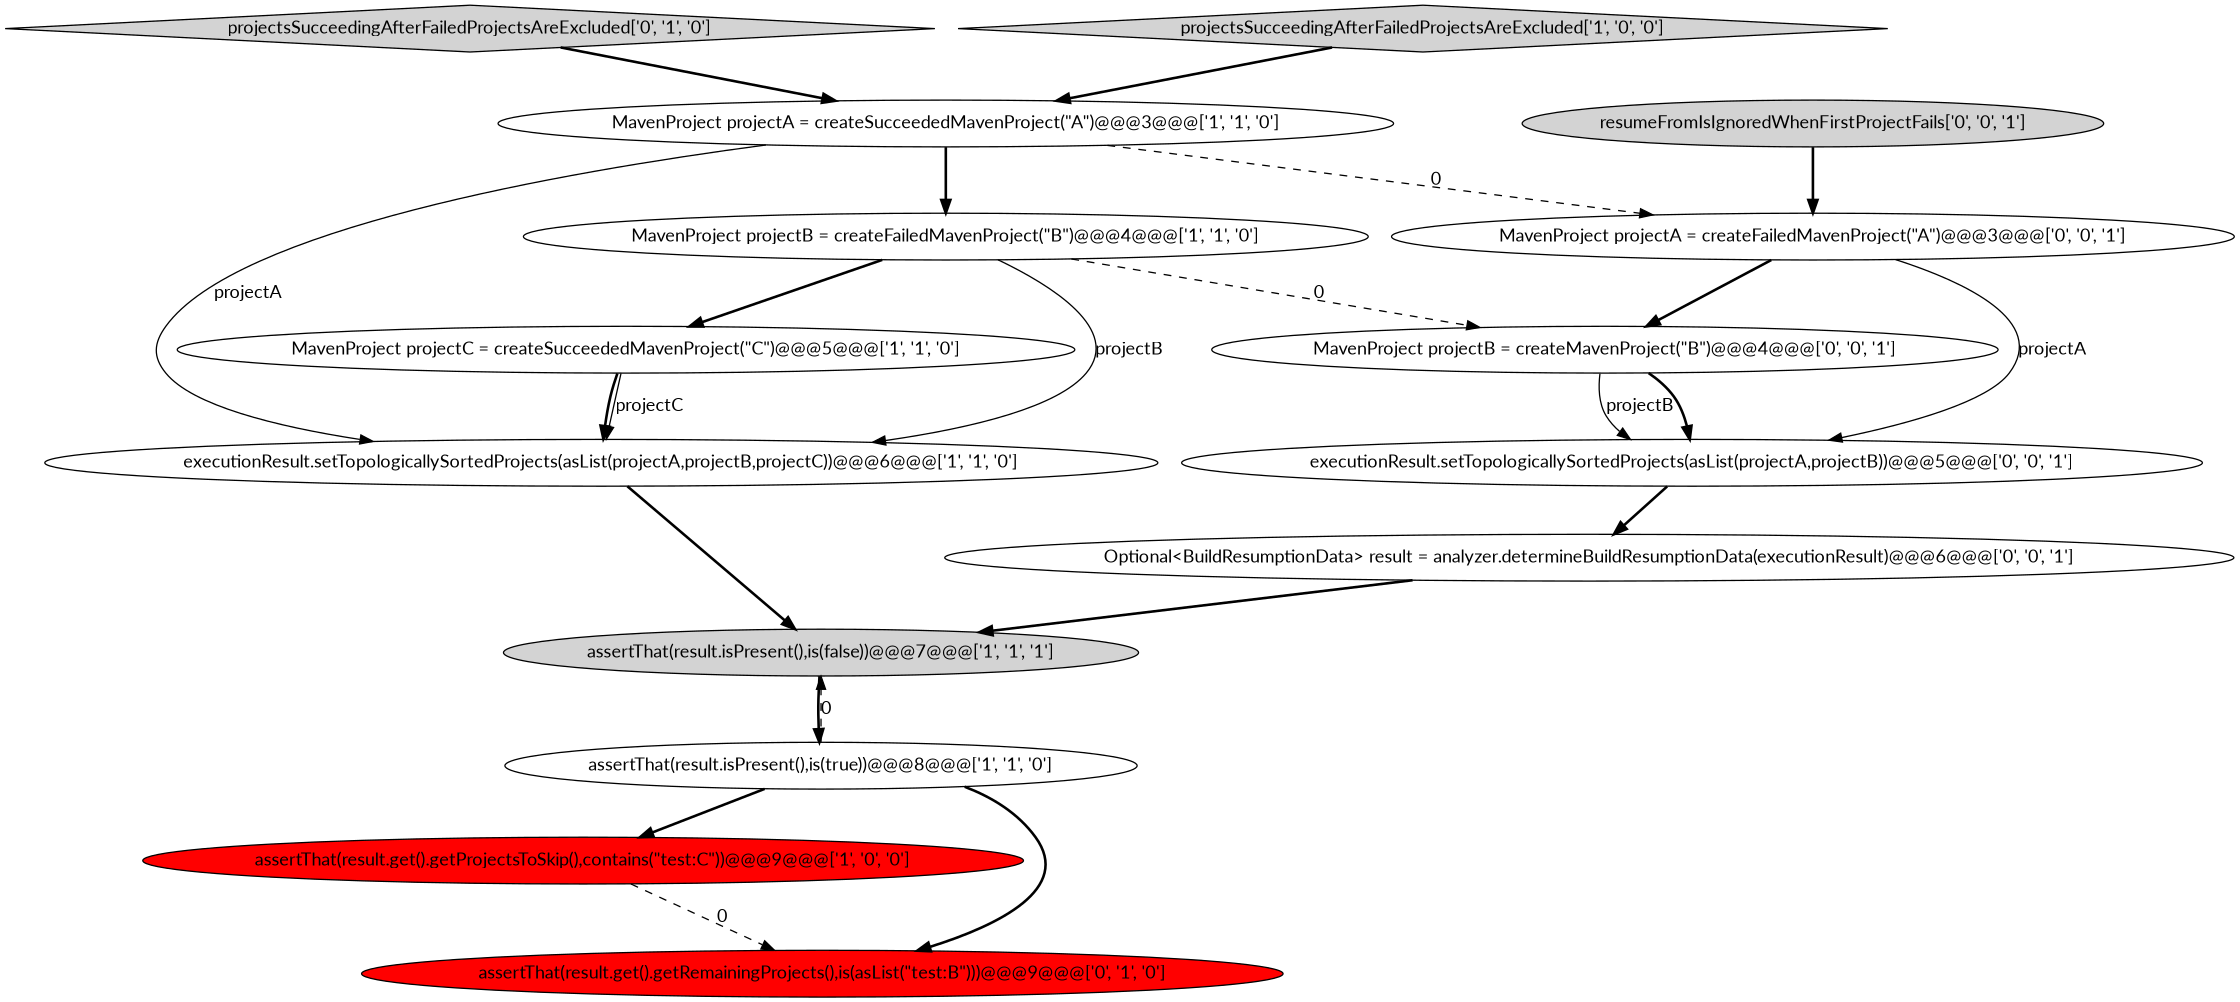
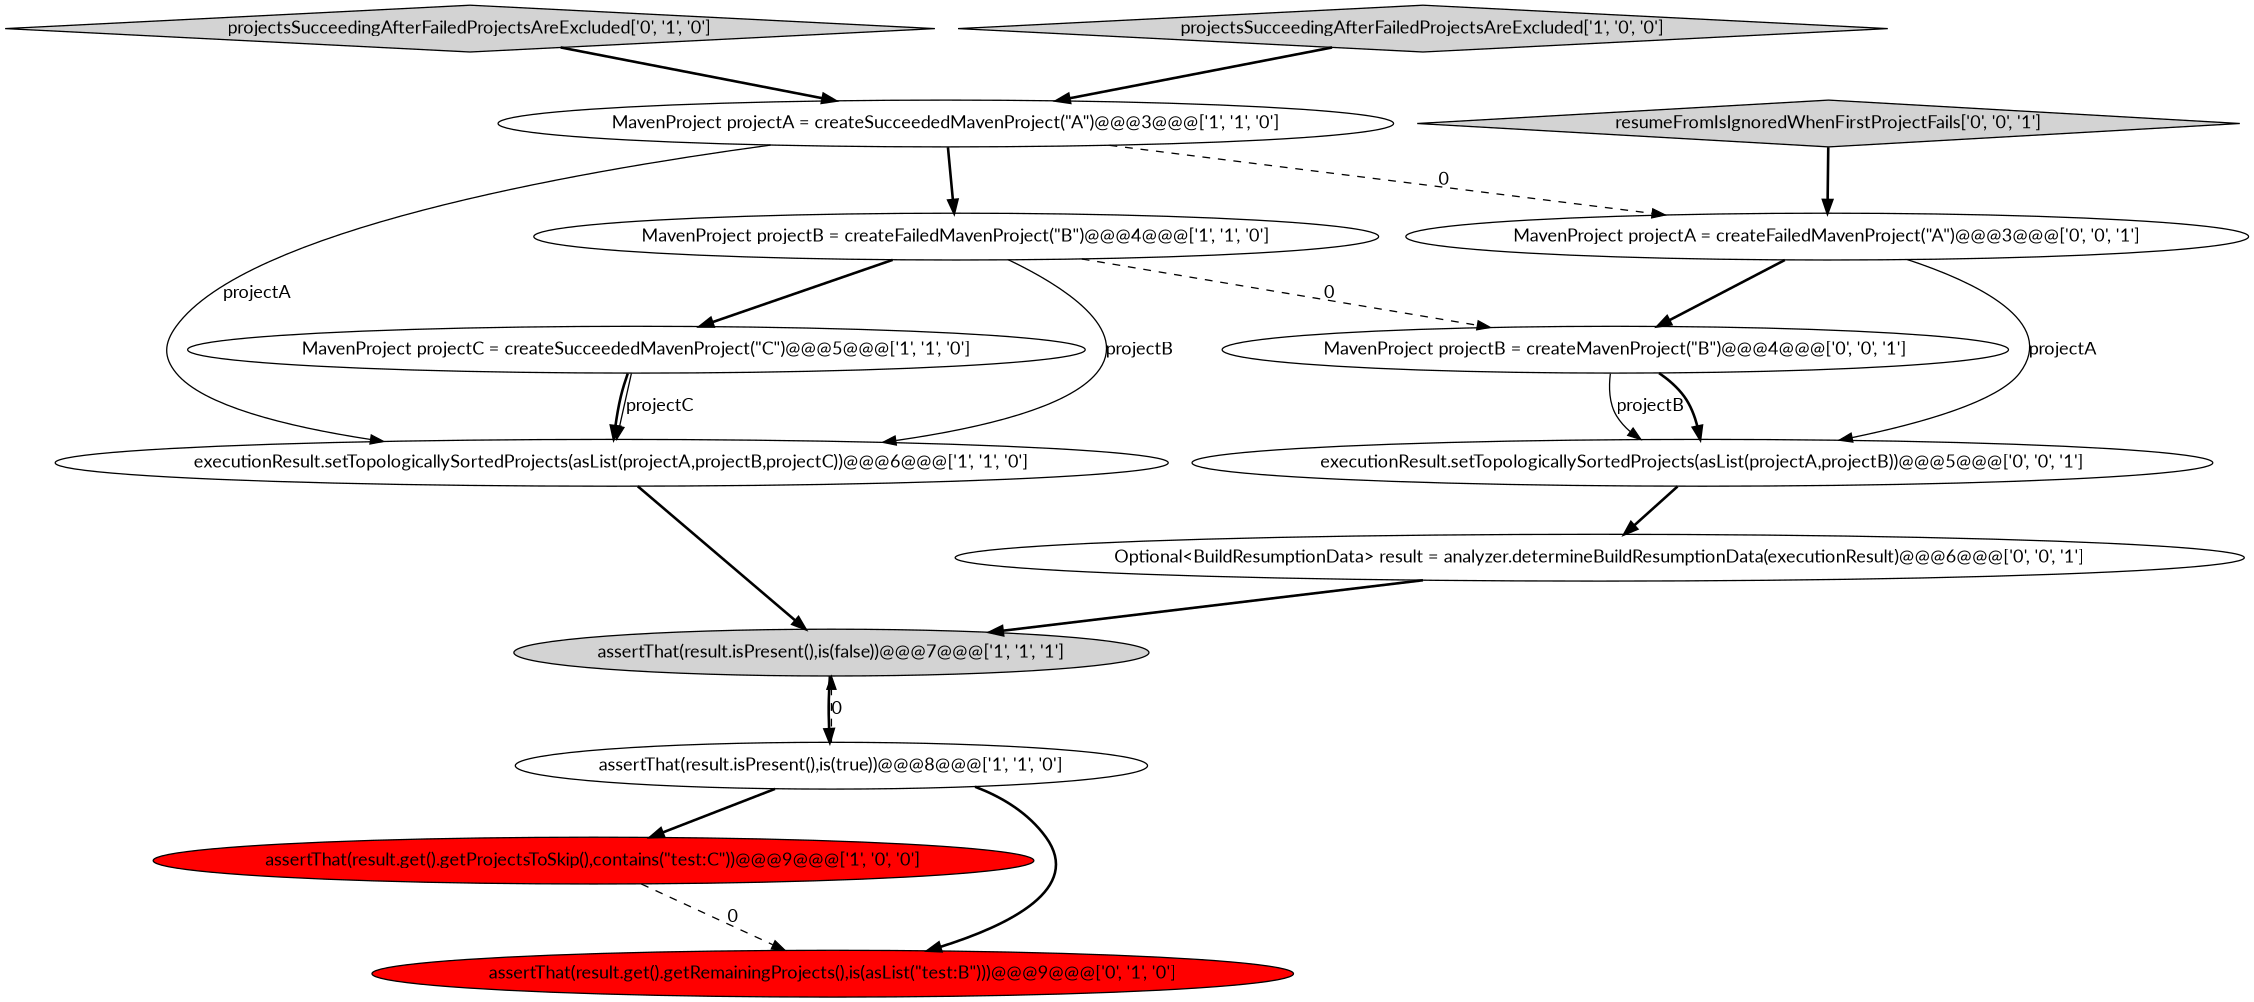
node "resumeFromIsIgnoredWhenFirstProjectFails['0', '0', '1']": shape ellipse -> diamond
